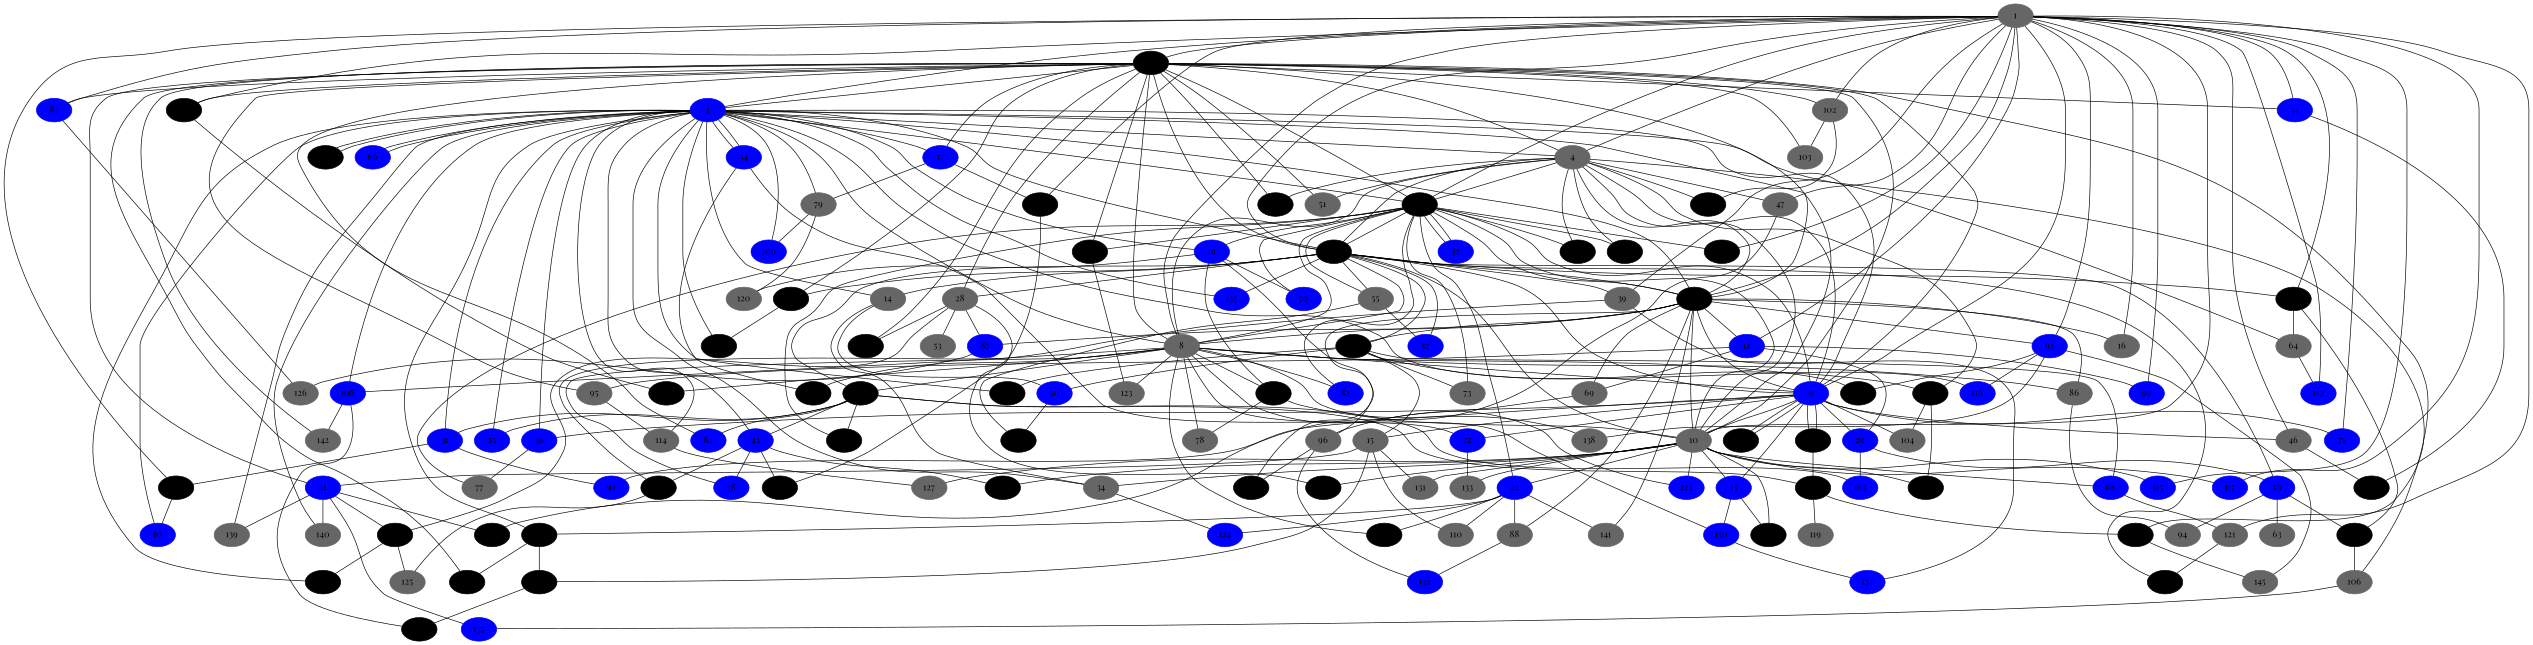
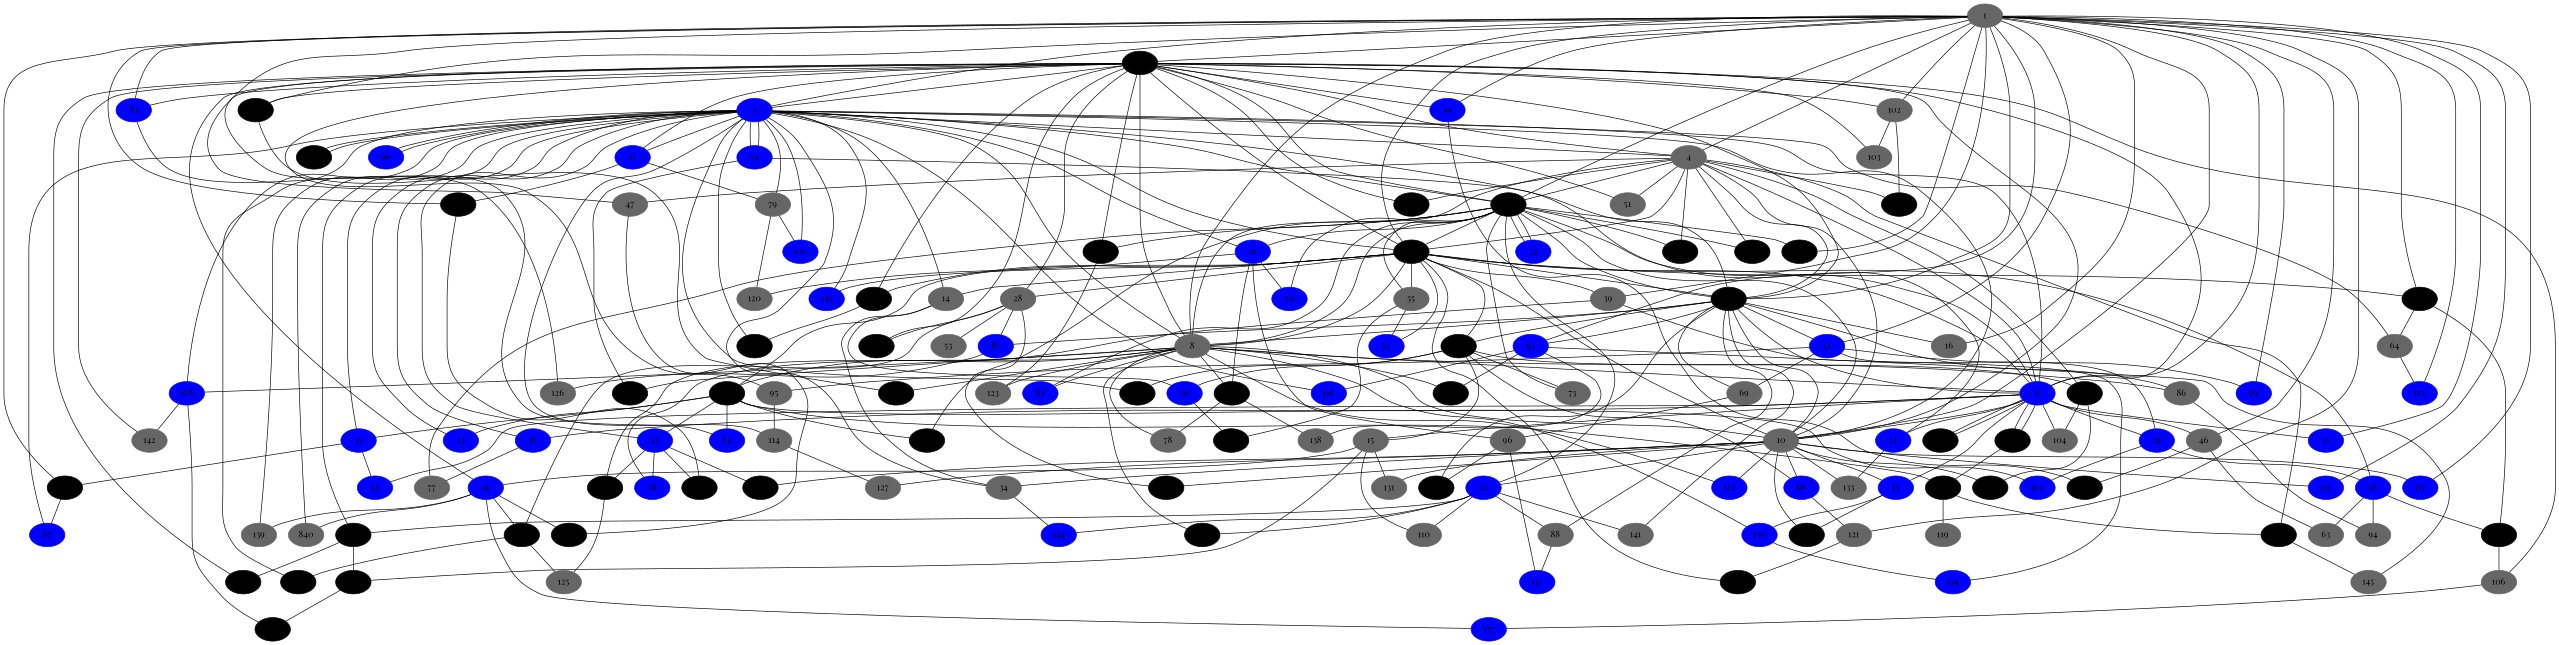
edge "46" -- "63": added
node "140": label "140" -> "840"
